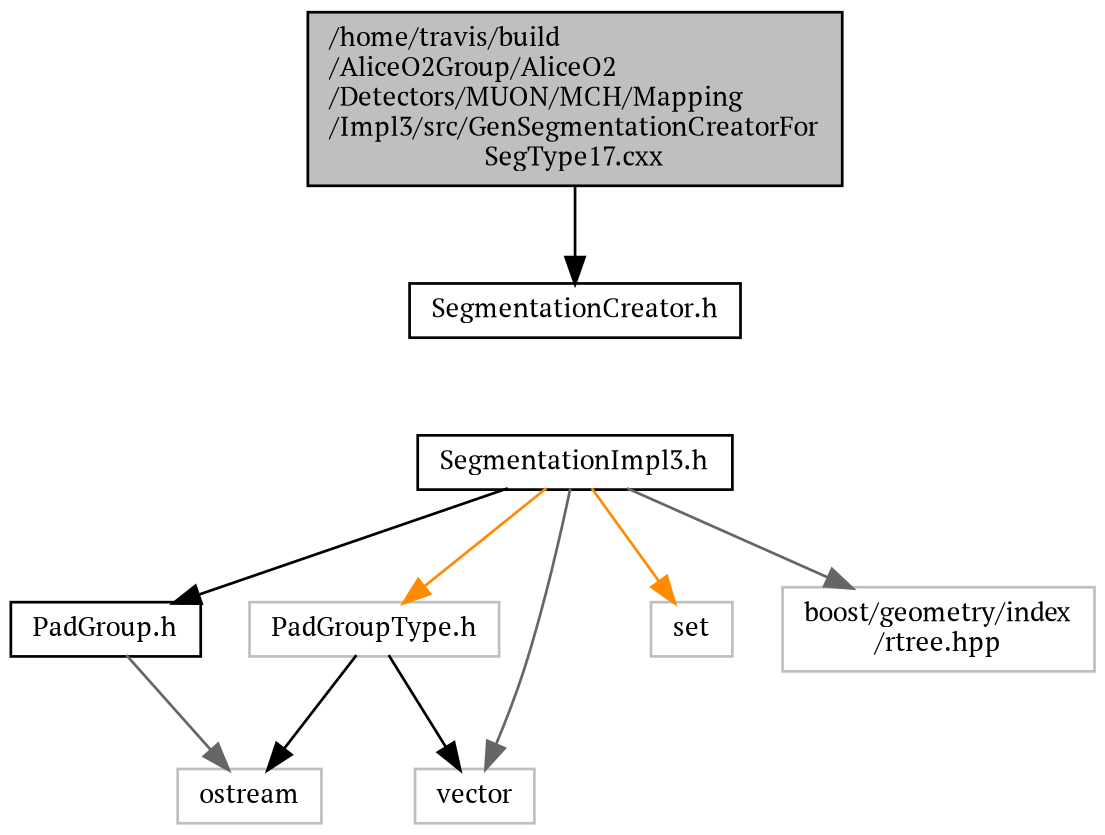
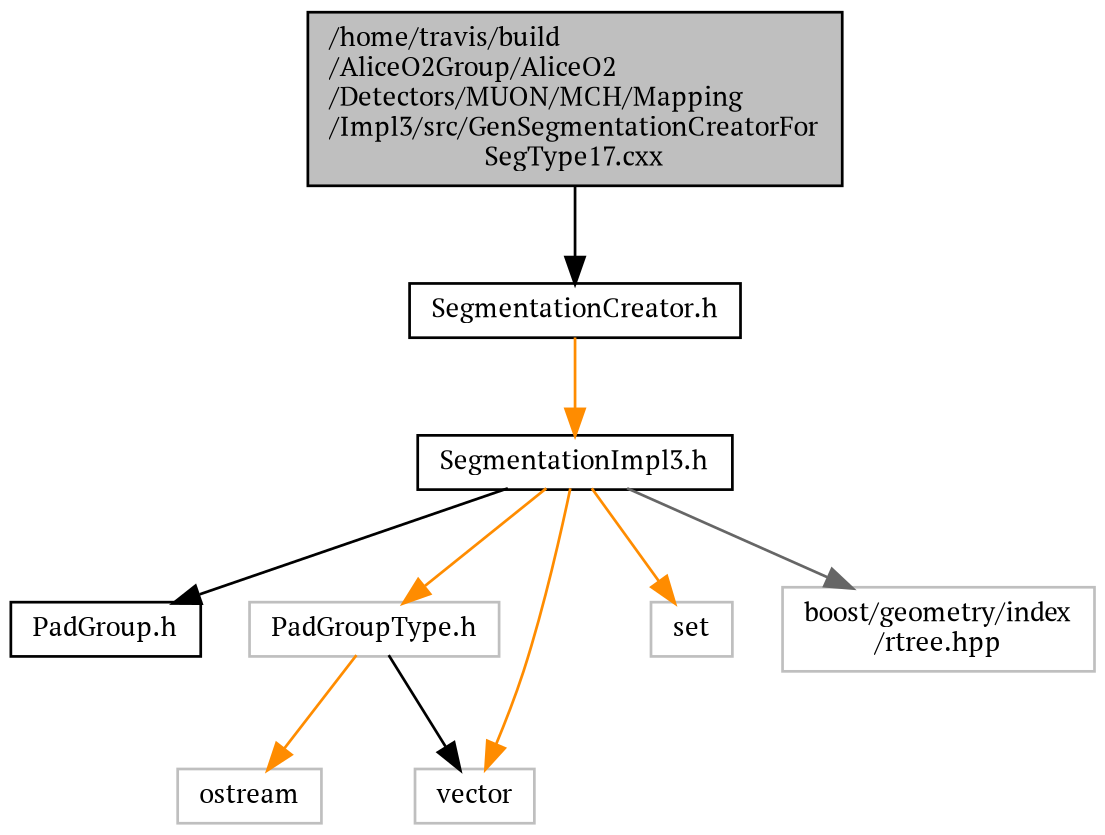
edge "SegmentationCreator.h" -> "SegmentationImpl3.h": added
edge "SegmentationImpl3.h" -> "vector": color gray40 -> darkorange
edge "PadGroupType.h" -> "ostream": color black -> darkorange
edge "PadGroup.h" -> "ostream": removed
